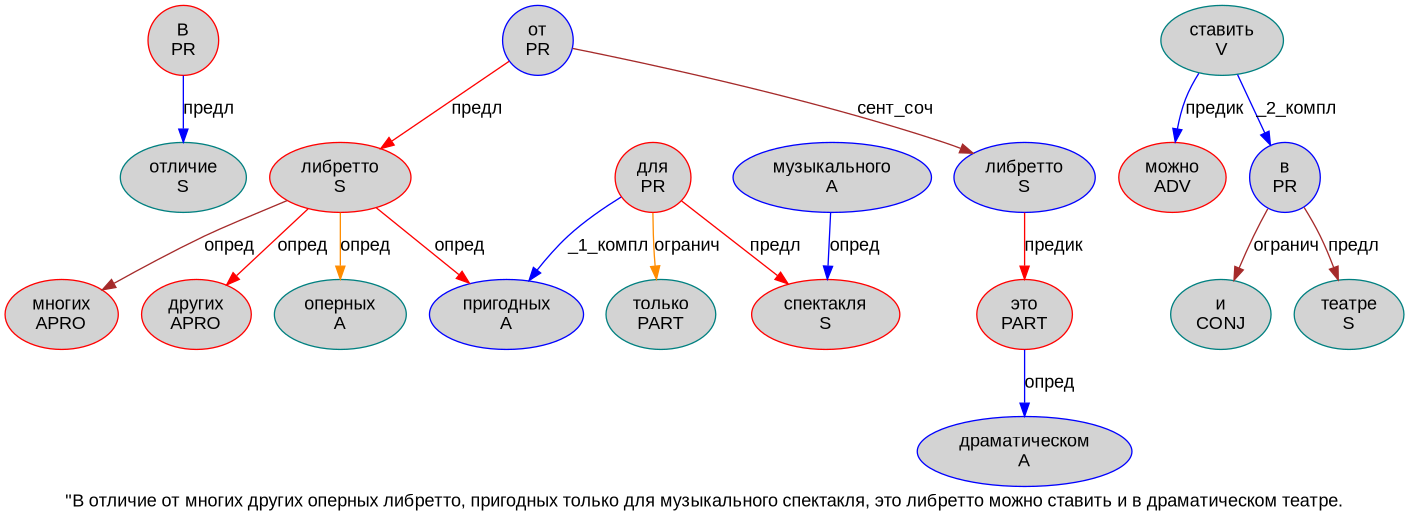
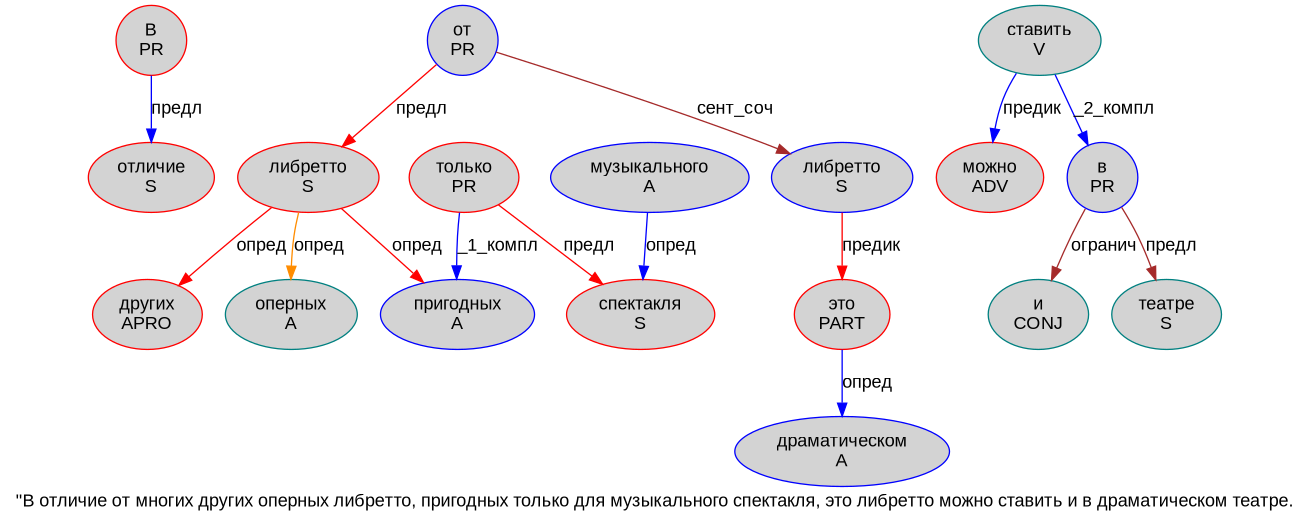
node "отличие S": color teal -> red
node "для PR": label "для PR" -> "только PR"
node "многих APRO": removed
node "только PART": removed
